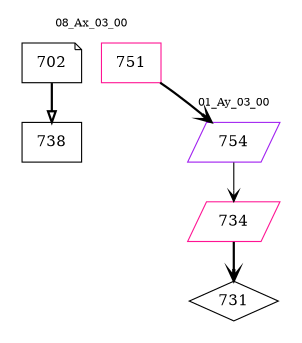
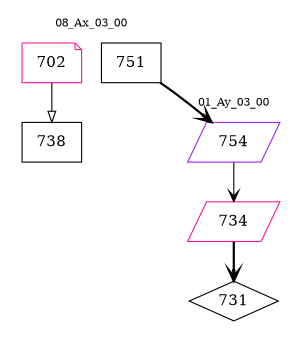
node "702": color black -> deeppink
node "751": color deeppink -> black
edge "702" -> "738": style bold -> solid
